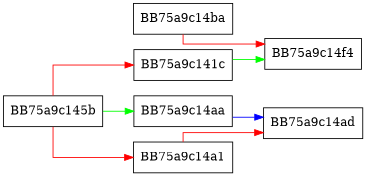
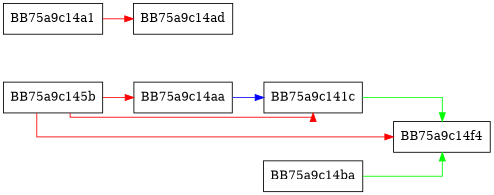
edge "BB75a9c14ba" -> "BB75a9c14f4": color red -> green
edge "BB75a9c145b" -> "BB75a9c14aa": color green -> red
edge "BB75a9c14aa" -> "BB75a9c14ad": now "BB75a9c14aa" -> "BB75a9c141c"
edge "BB75a9c145b" -> "BB75a9c14a1": now "BB75a9c145b" -> "BB75a9c14f4"
